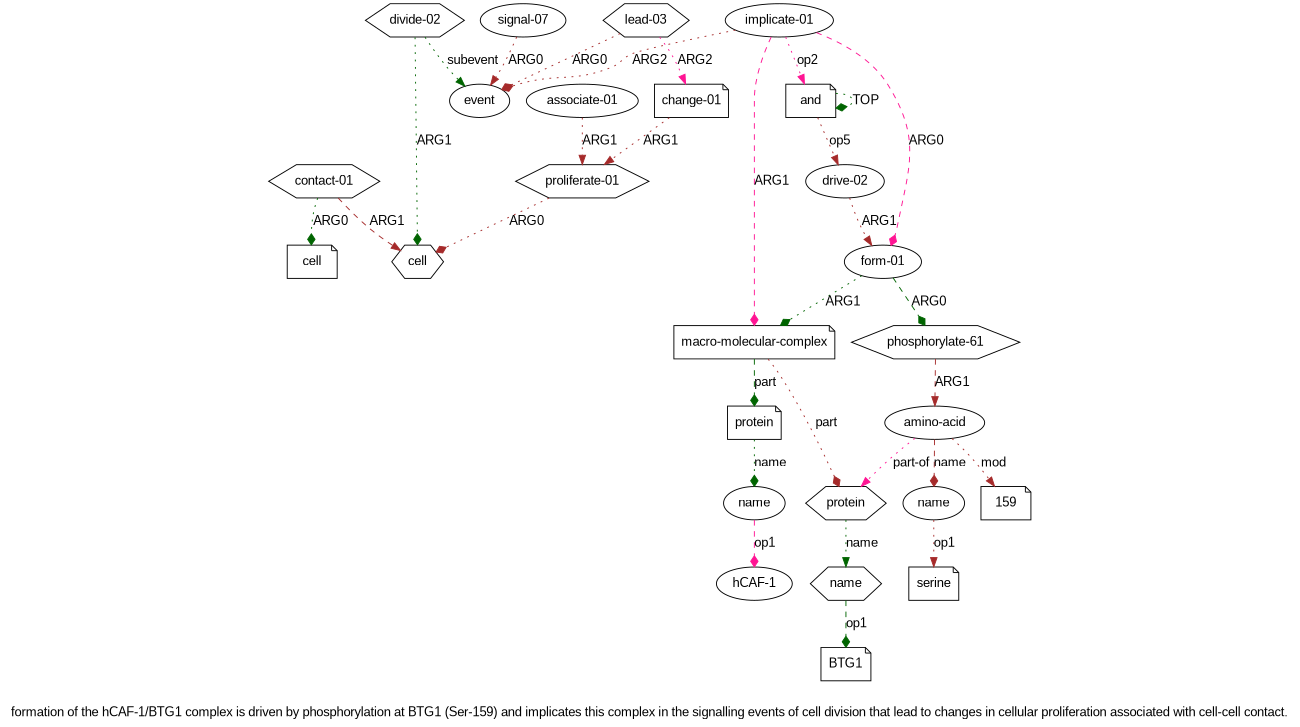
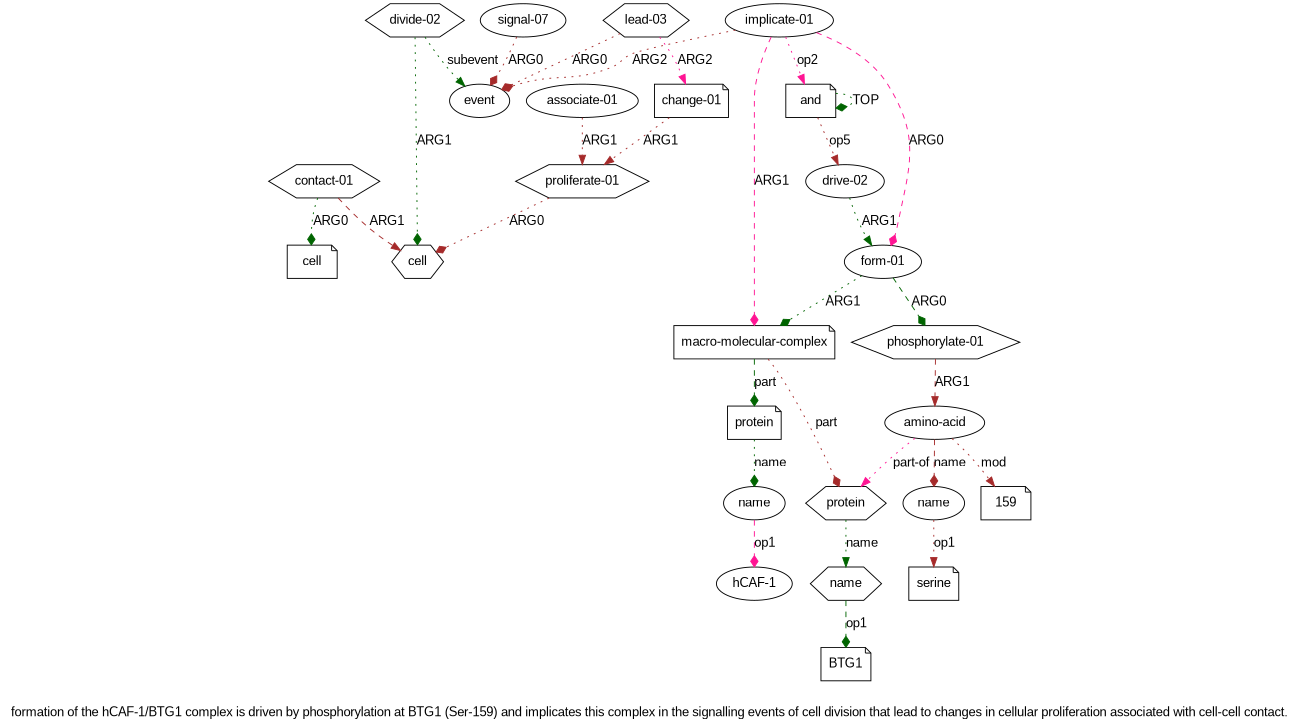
edge "signal-07" -> "event": arrowhead normal -> diamond
edge "drive-02" -> "form-01": color brown -> darkgreen
node "phosphorylate-61": label "phosphorylate-61" -> "phosphorylate-01"
